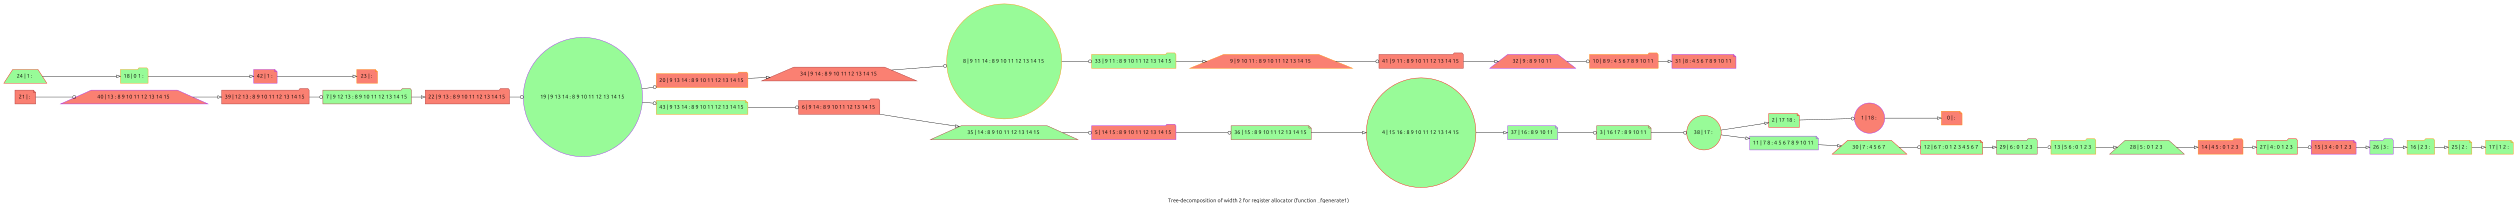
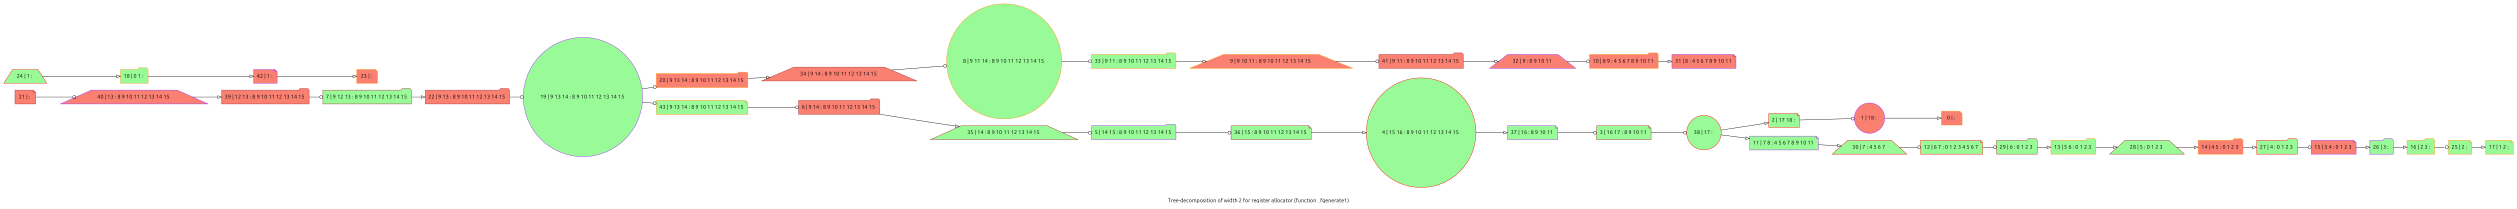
node "5 | 14 15 : 8 9 10 11 12 13 14 15": fillcolor salmon -> palegreen
edge "12 | 6 7 : 0 1 2 3 4 5 6 7" -> "29 | 6 : 0 1 2 3": arrowhead onormal -> odot
edge "29 | 6 : 0 1 2 3" -> "13 | 5 6 : 0 1 2 3": arrowhead odot -> onormal
edge "16 | 2 3 :" -> "25 | 2 :": arrowhead onormal -> odot
